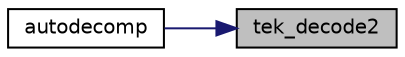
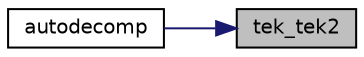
node "tek_decode2": label "tek_decode2" -> "tek_tek2"
